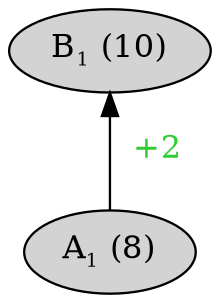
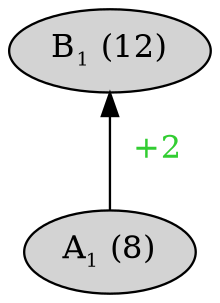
node "B": text "(10)" -> "(12)"
